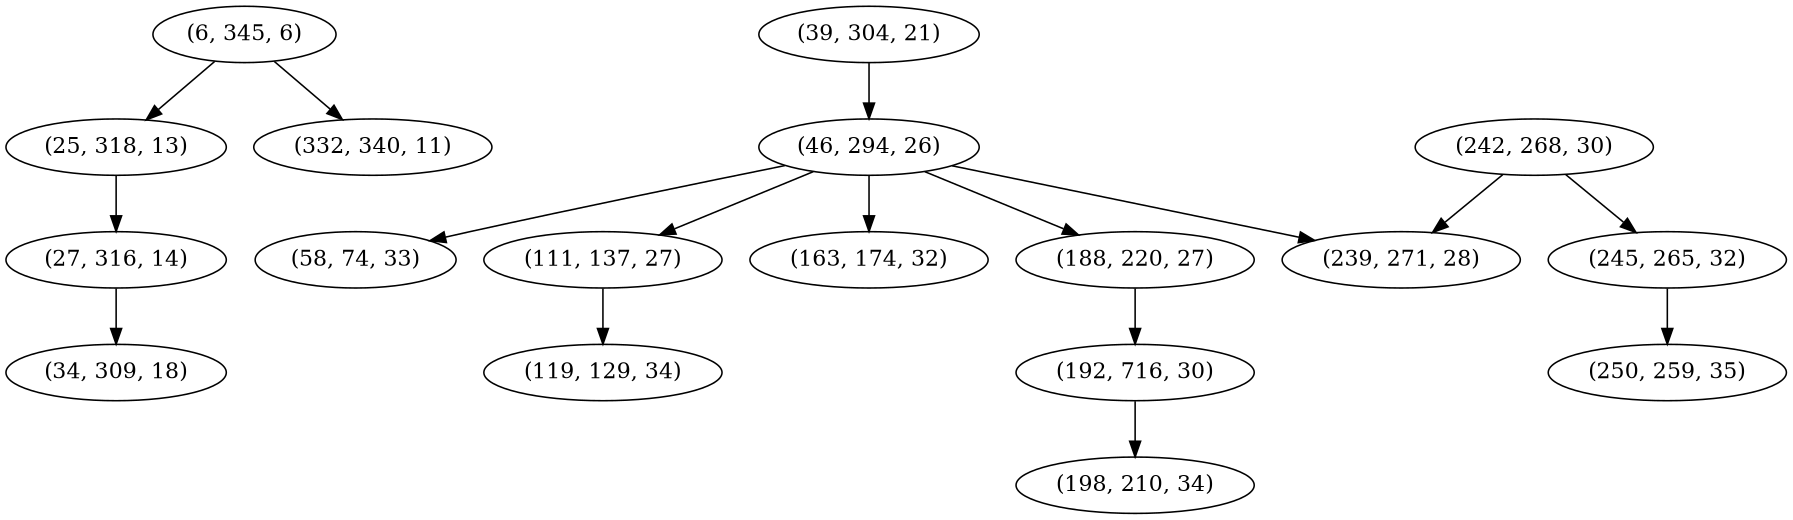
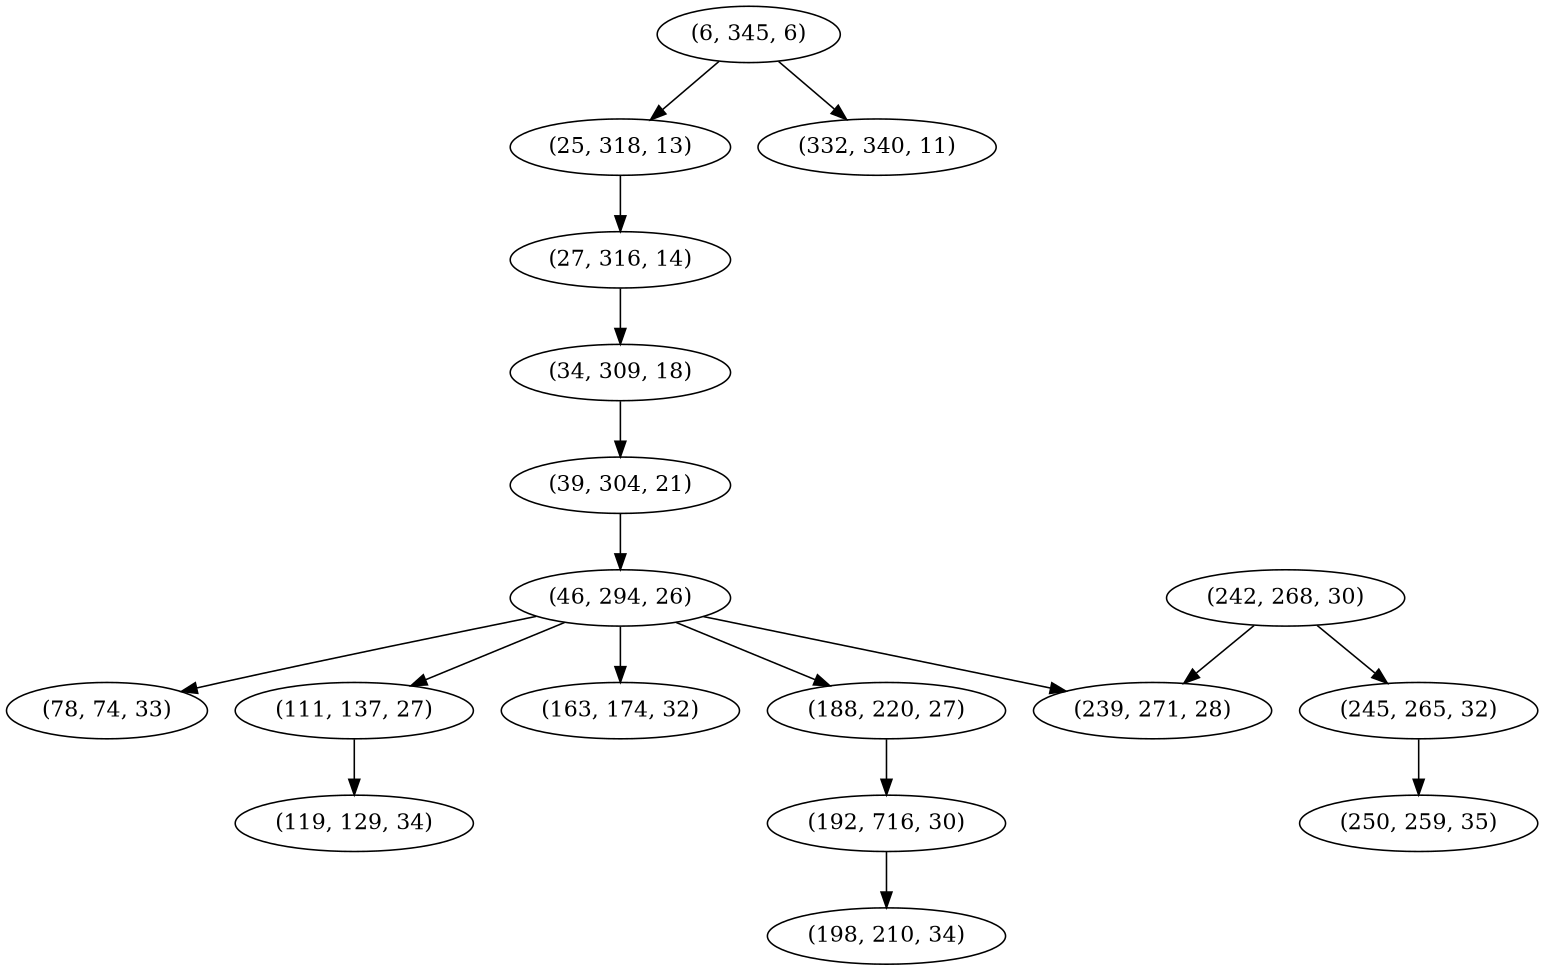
node "(58, 74, 33)": label "(58, 74, 33)" -> "(78, 74, 33)"
edge "(34, 309, 18)" -> "(39, 304, 21)": added
